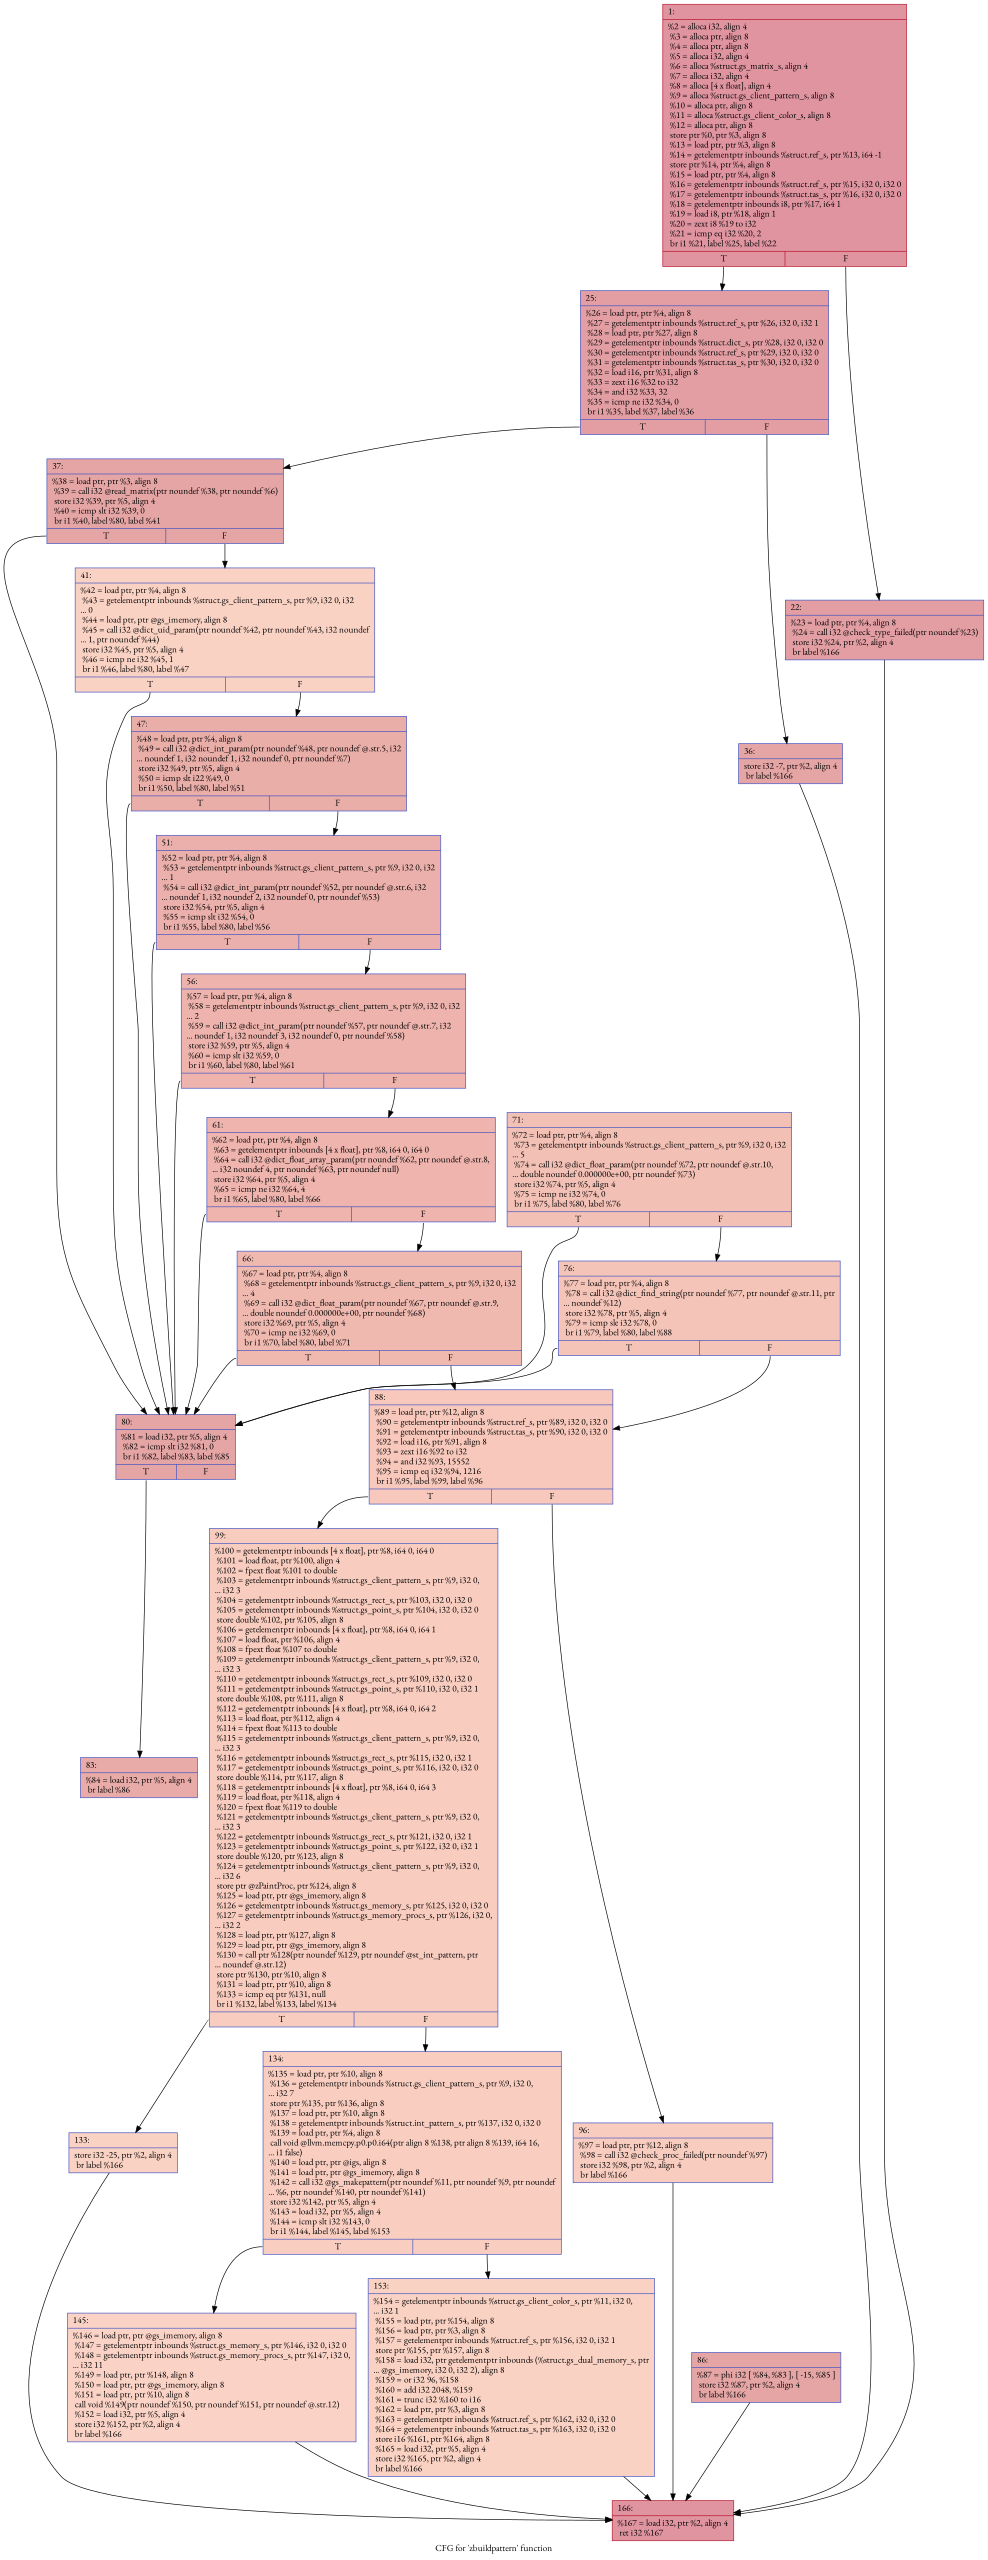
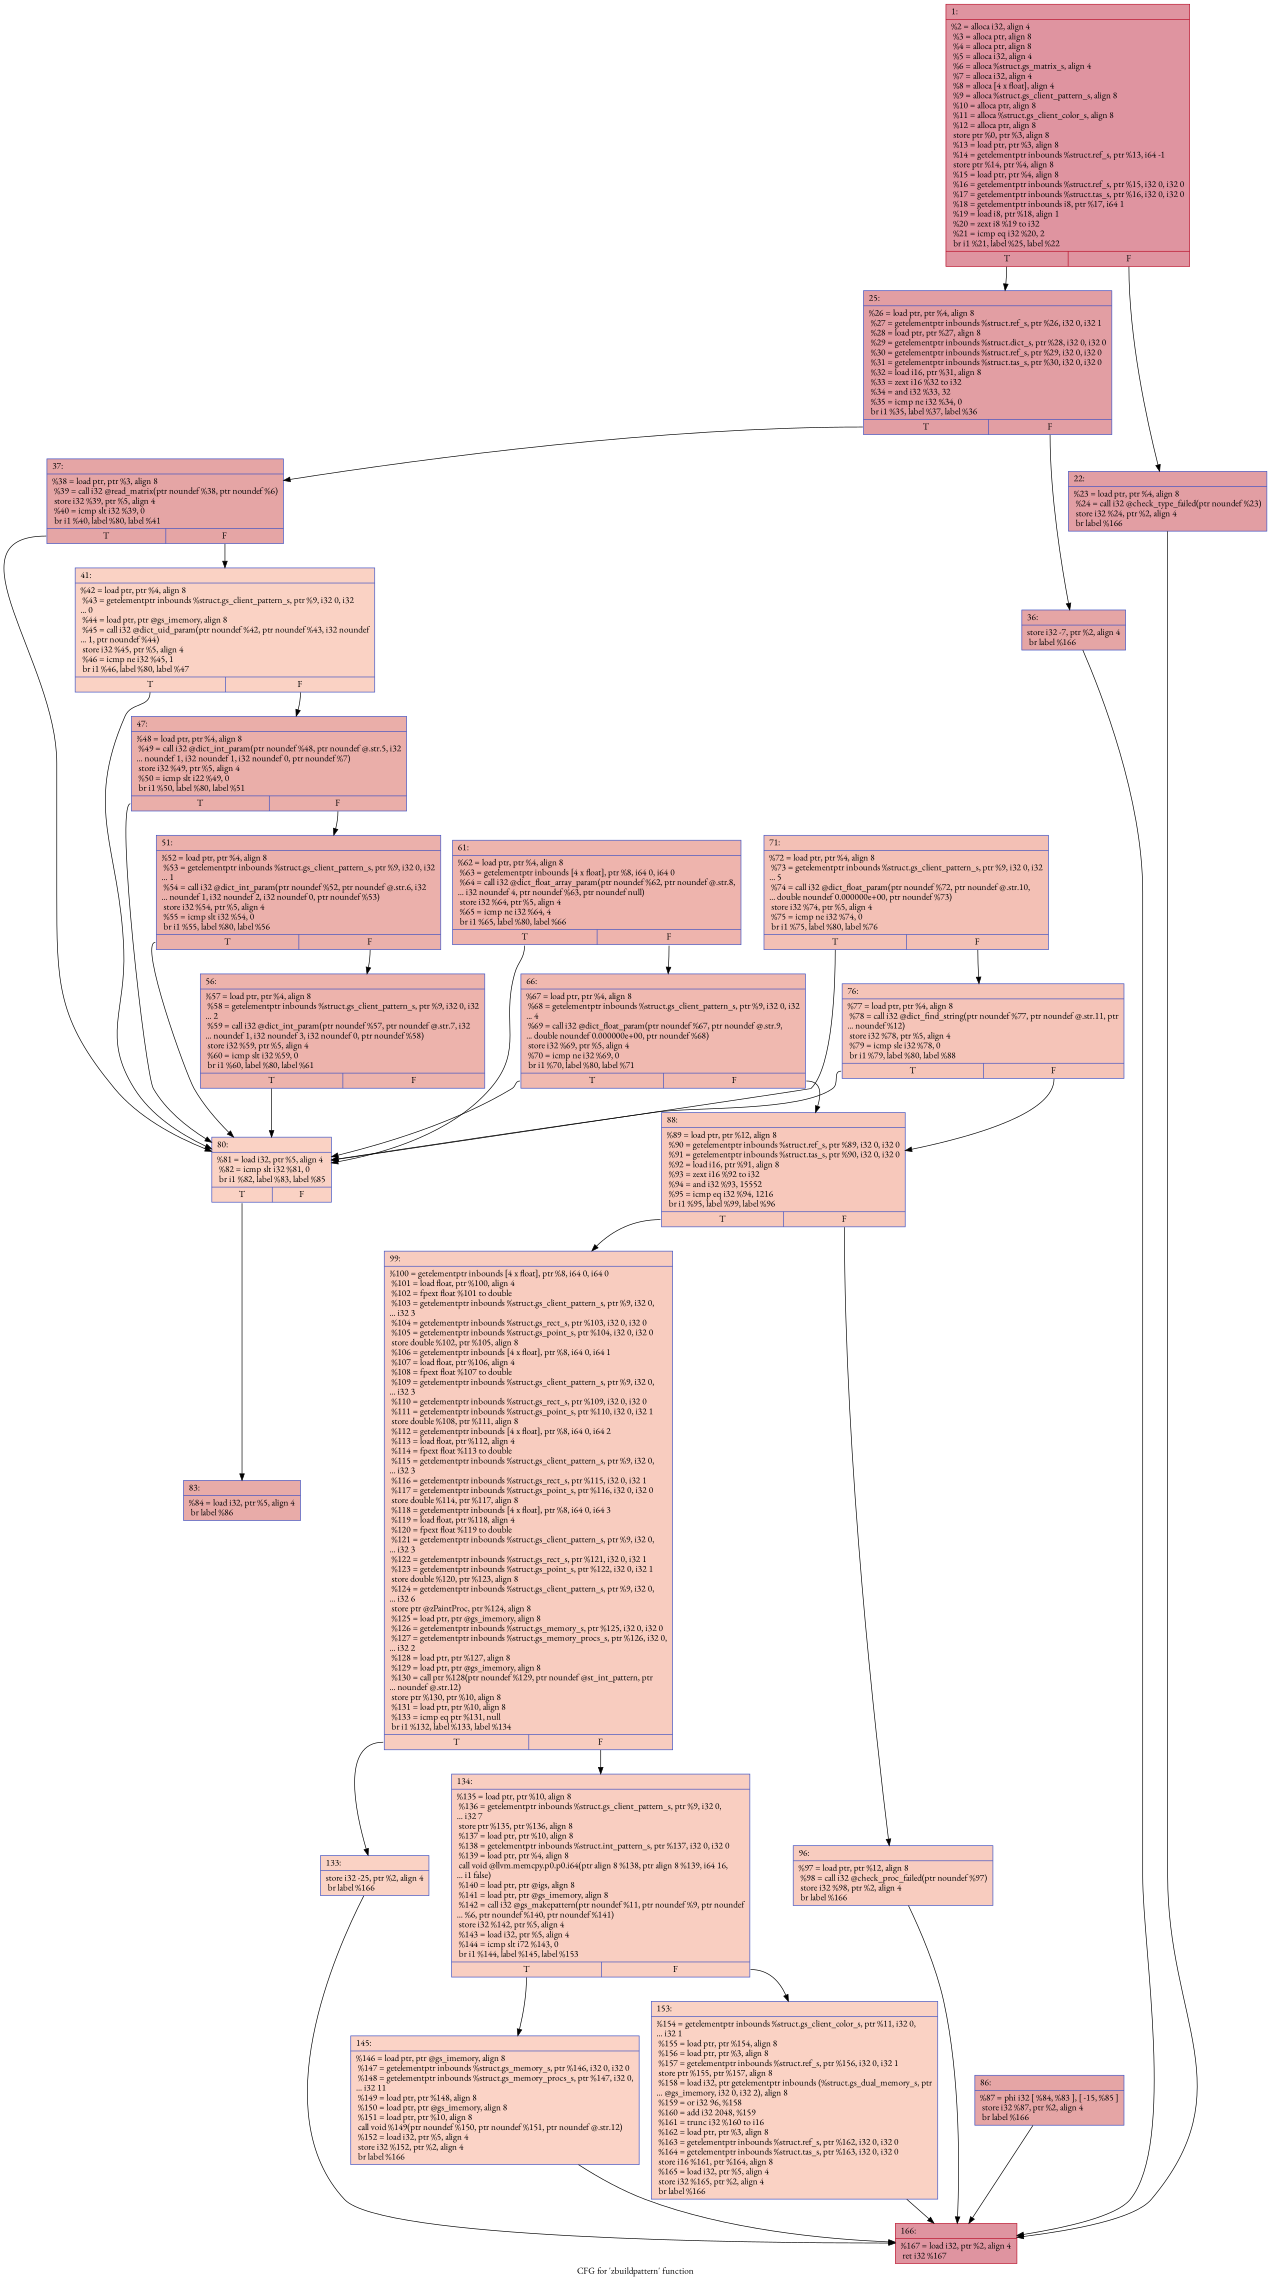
edge "56:" -> "61:": removed
node "80:": fillcolor #c5333470 -> #f4987a70
node "134:": text "%144 = icmp slt i32 %143, 0" -> "%144 = icmp slt i72 %143, 0"
